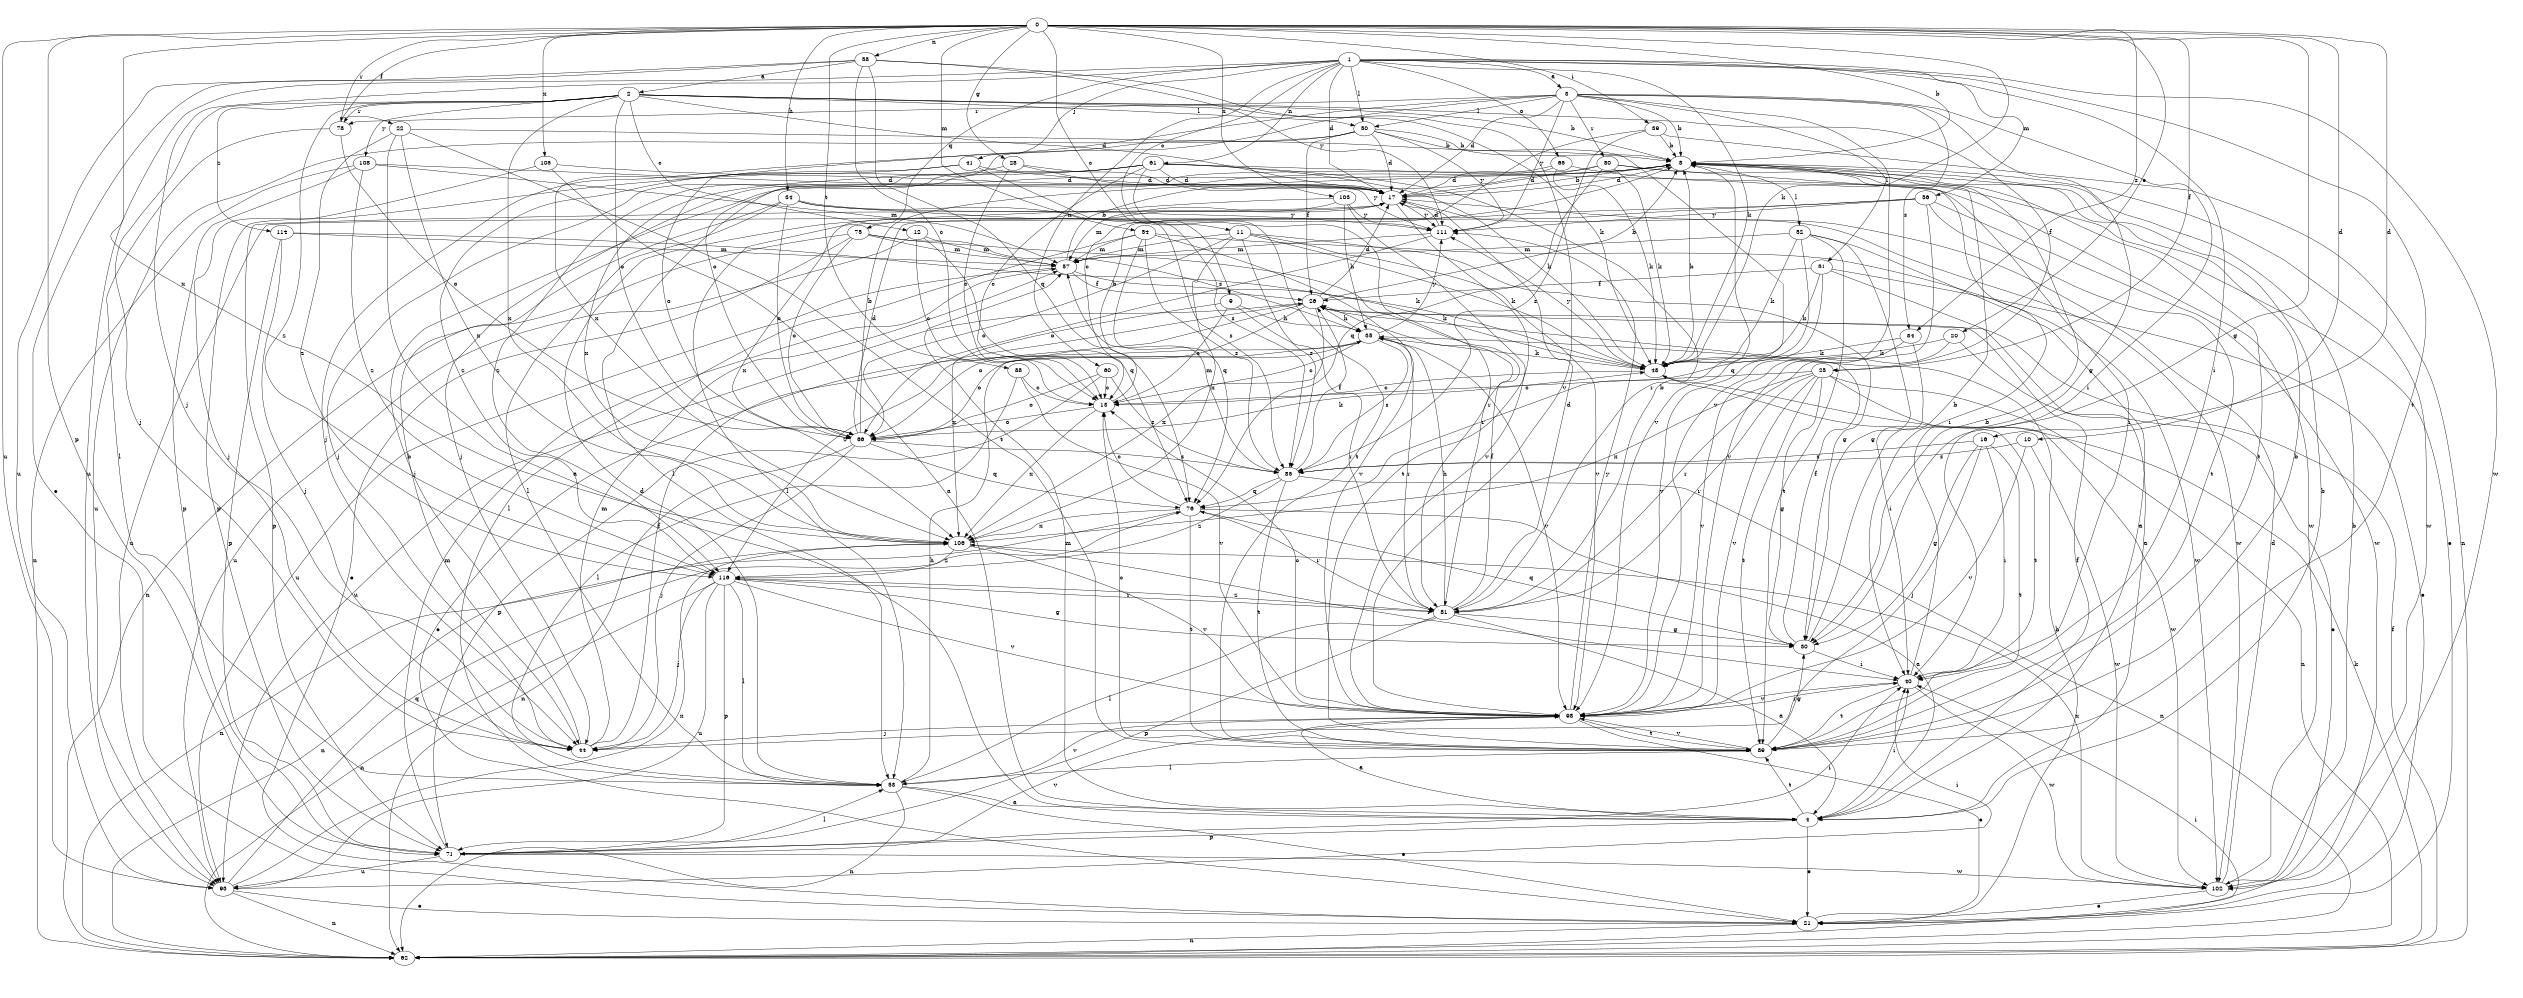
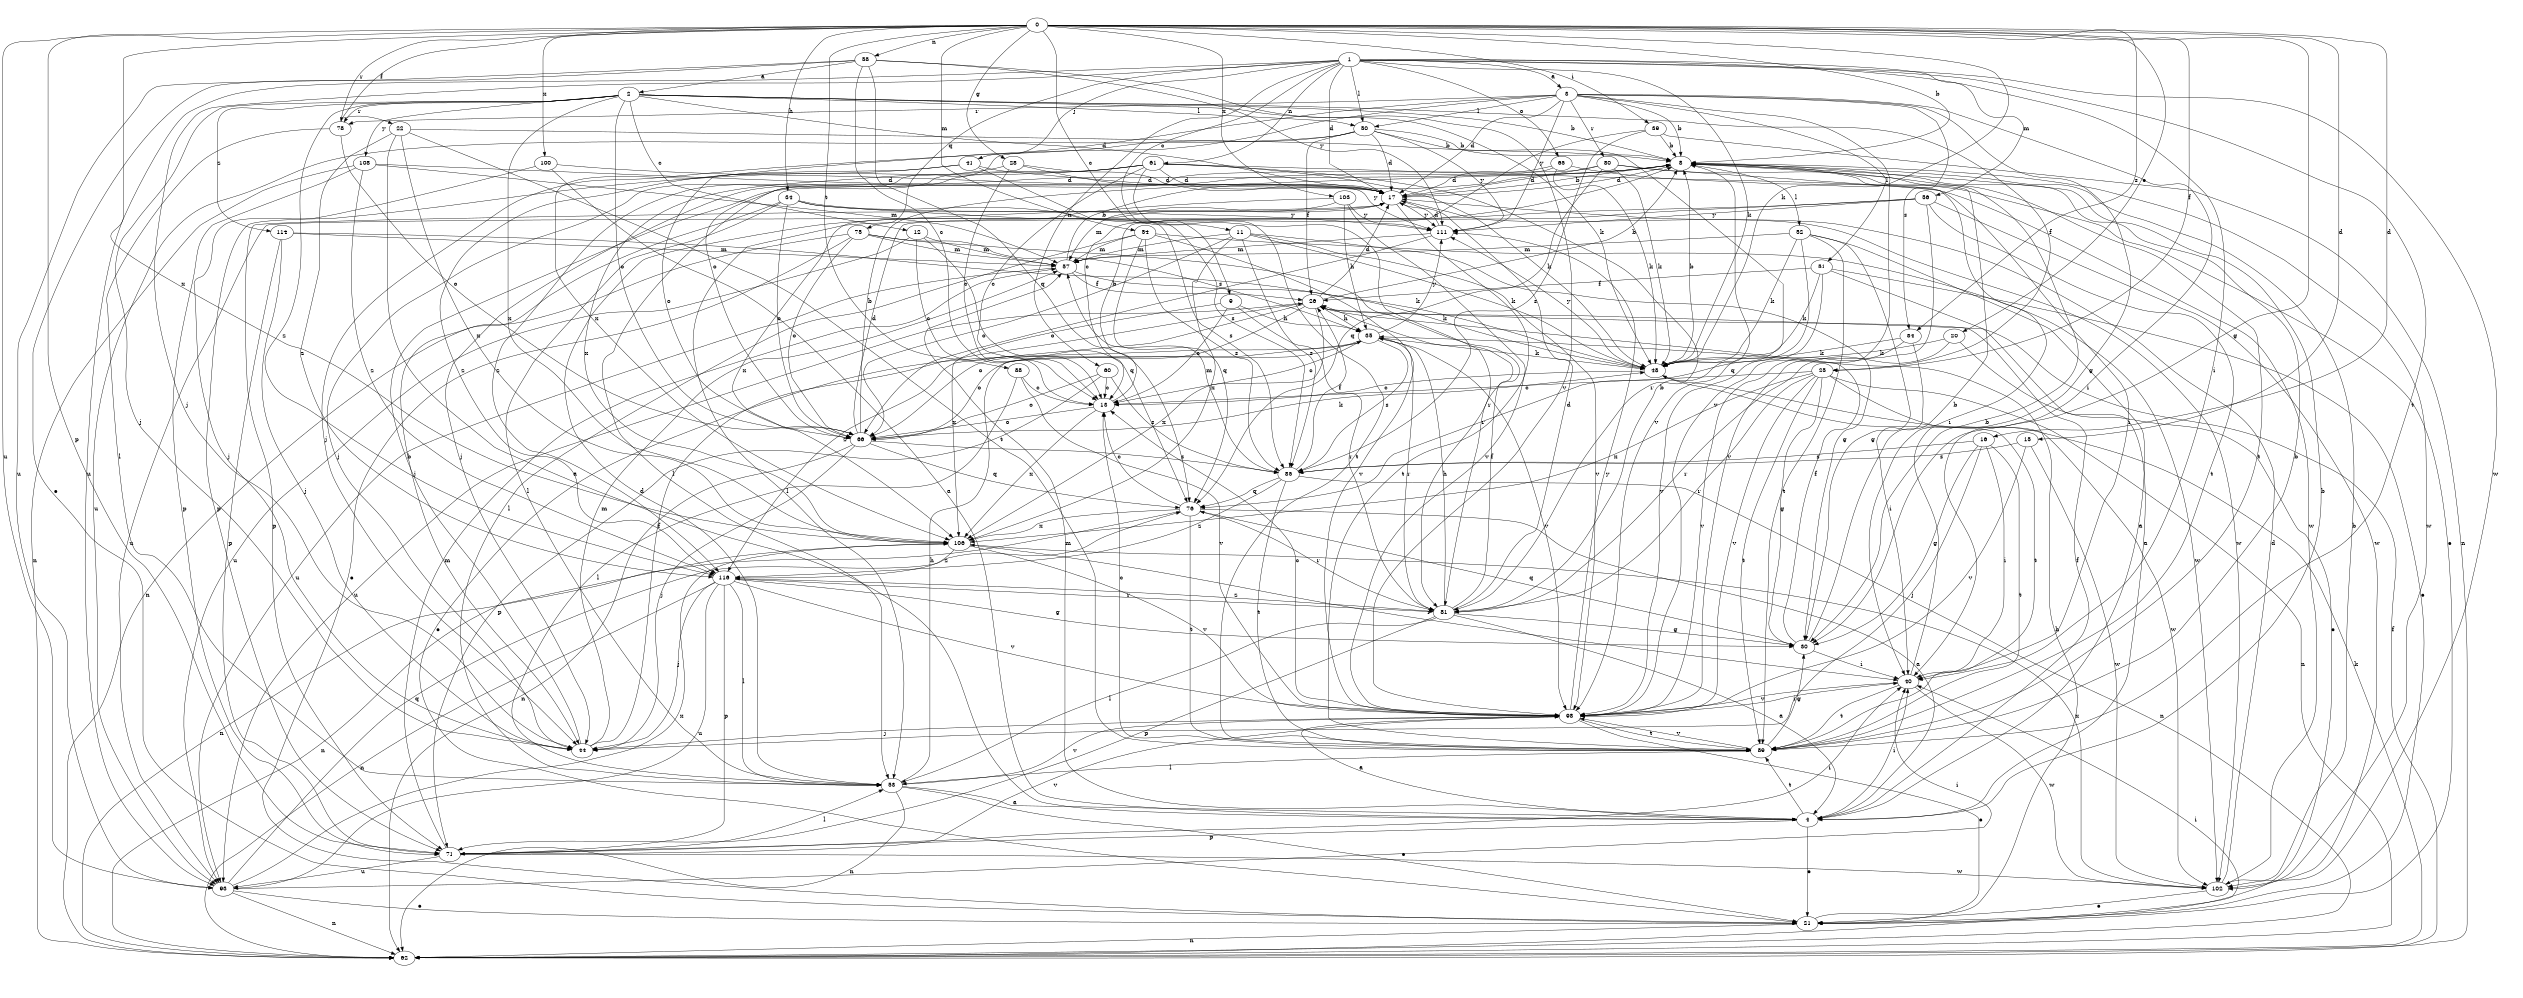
node "105": label "105" -> "100"
node "10": label "10" -> "15"
